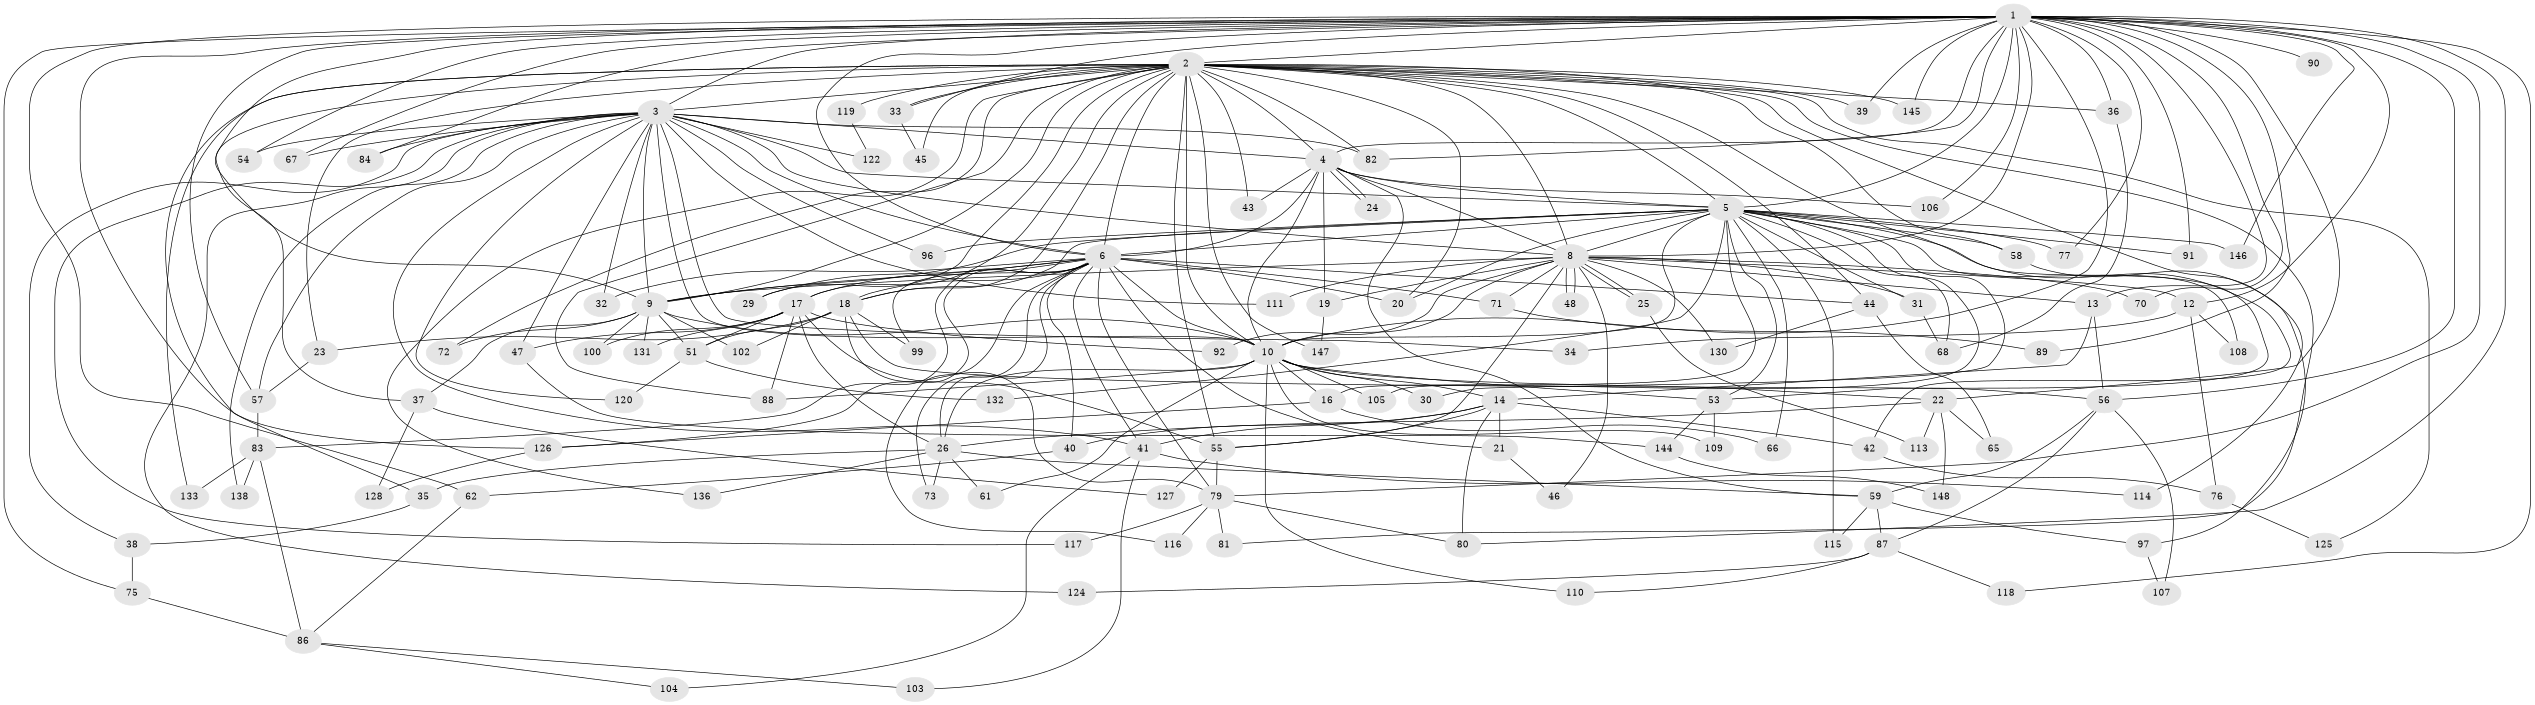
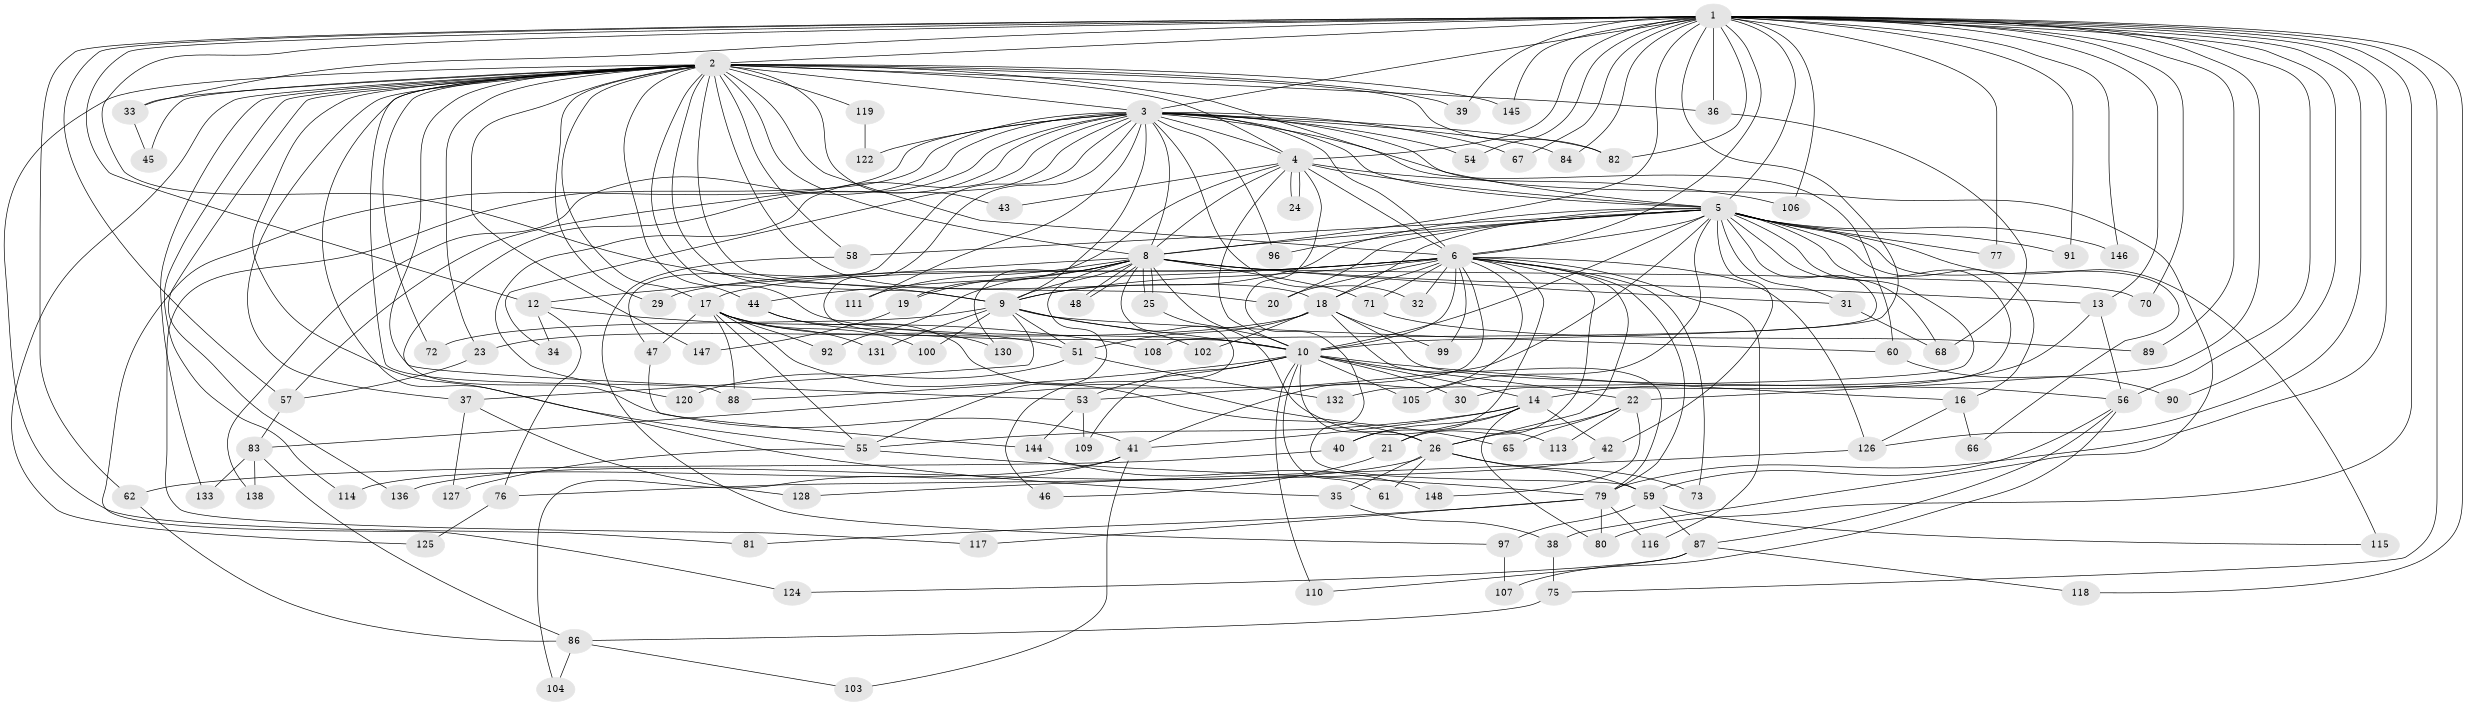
node "60": added
